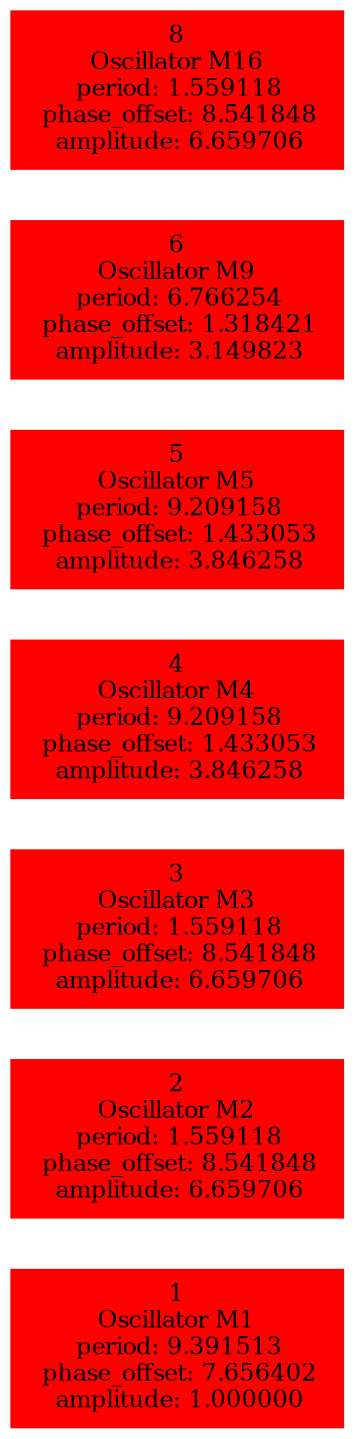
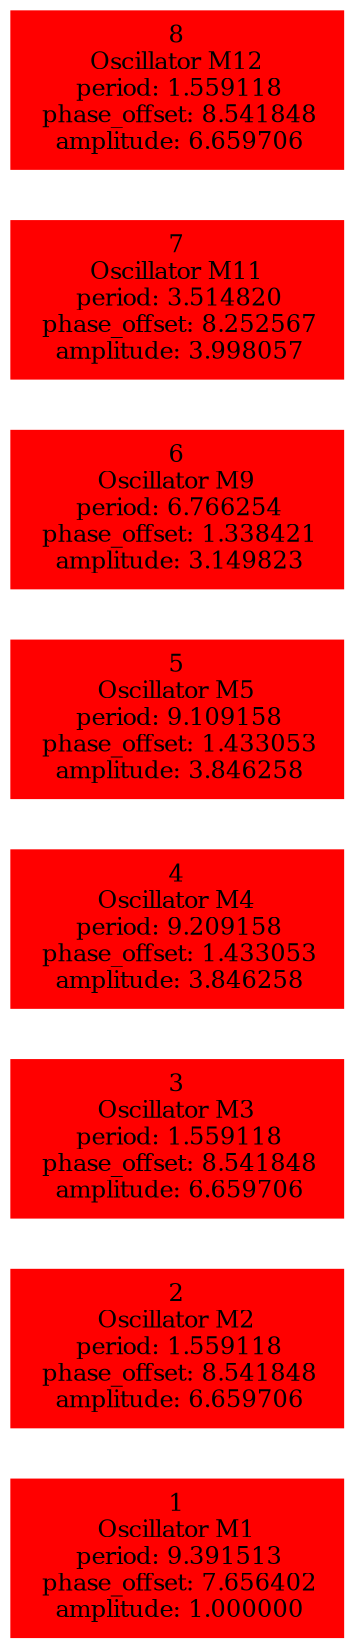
node "8": text "Oscillator M16" -> "Oscillator M12"
node "7": added
node "6": text "phase_offset: 1.318421" -> "phase_offset: 1.338421"
node "5": text "period: 9.209158" -> "period: 9.109158"
